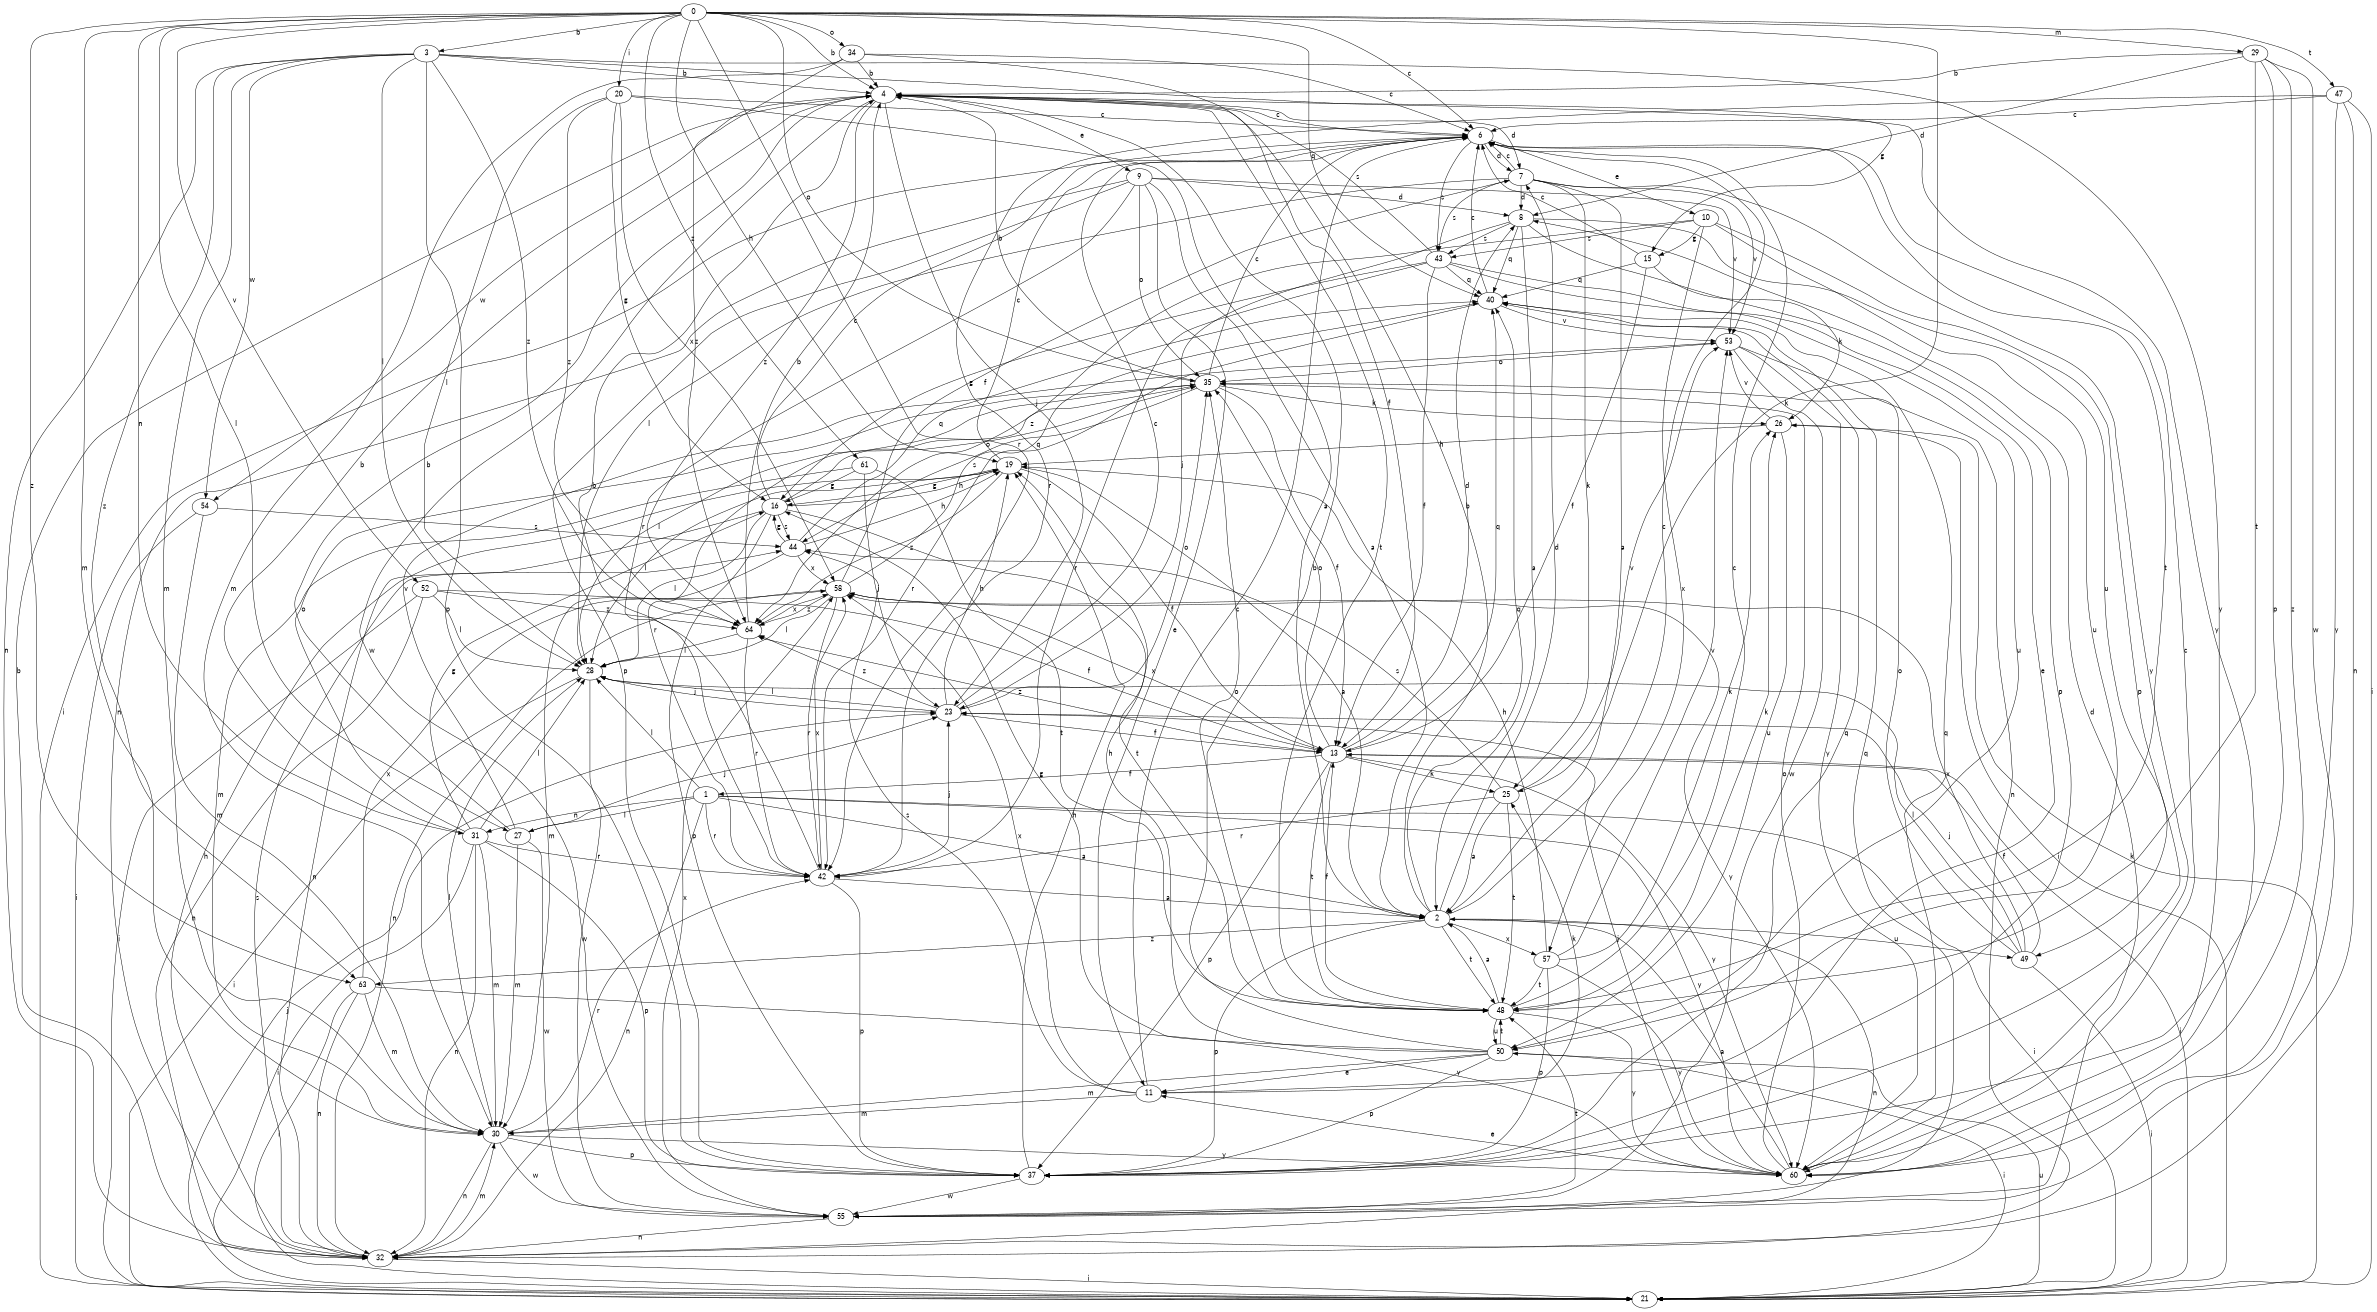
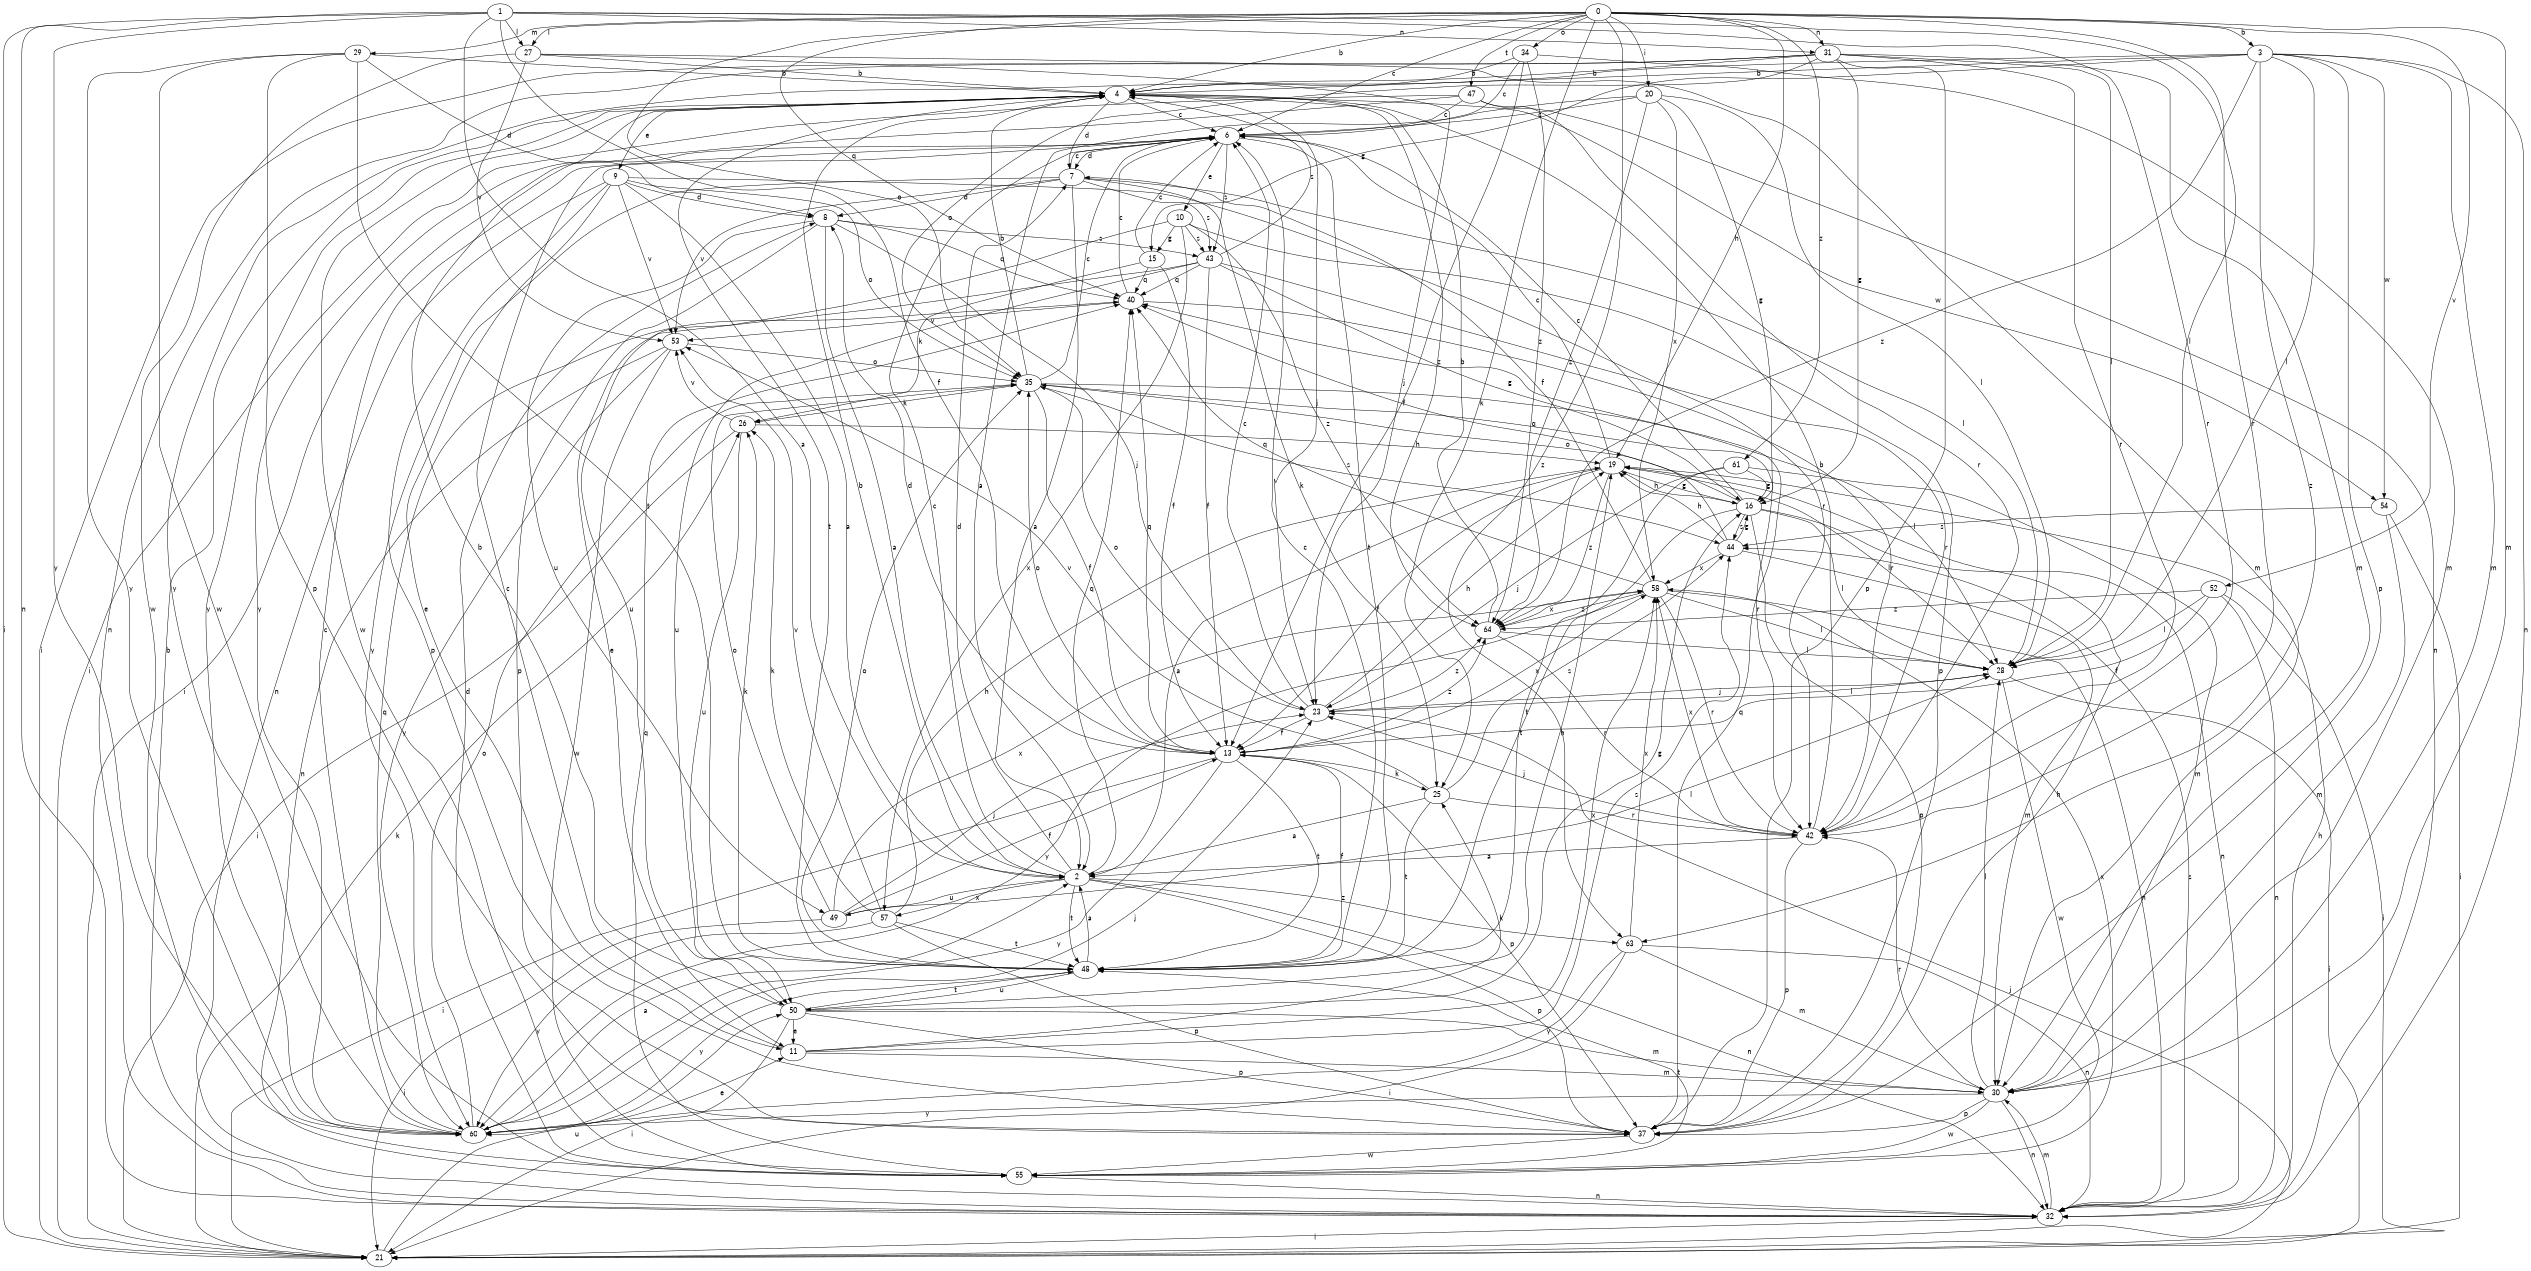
edge "29" -> "60": label "z" -> "y"
edge "13" -> "1": reversed
